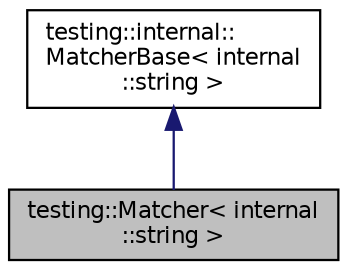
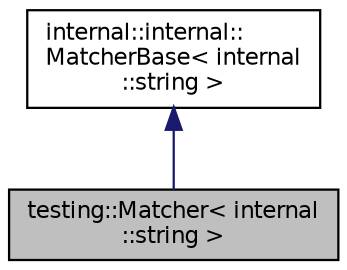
node "testing::internal:: MatcherBase< internal ::string >": label "testing::internal:: MatcherBase< internal ::string >" -> "internal::internal:: MatcherBase< internal ::string >"
